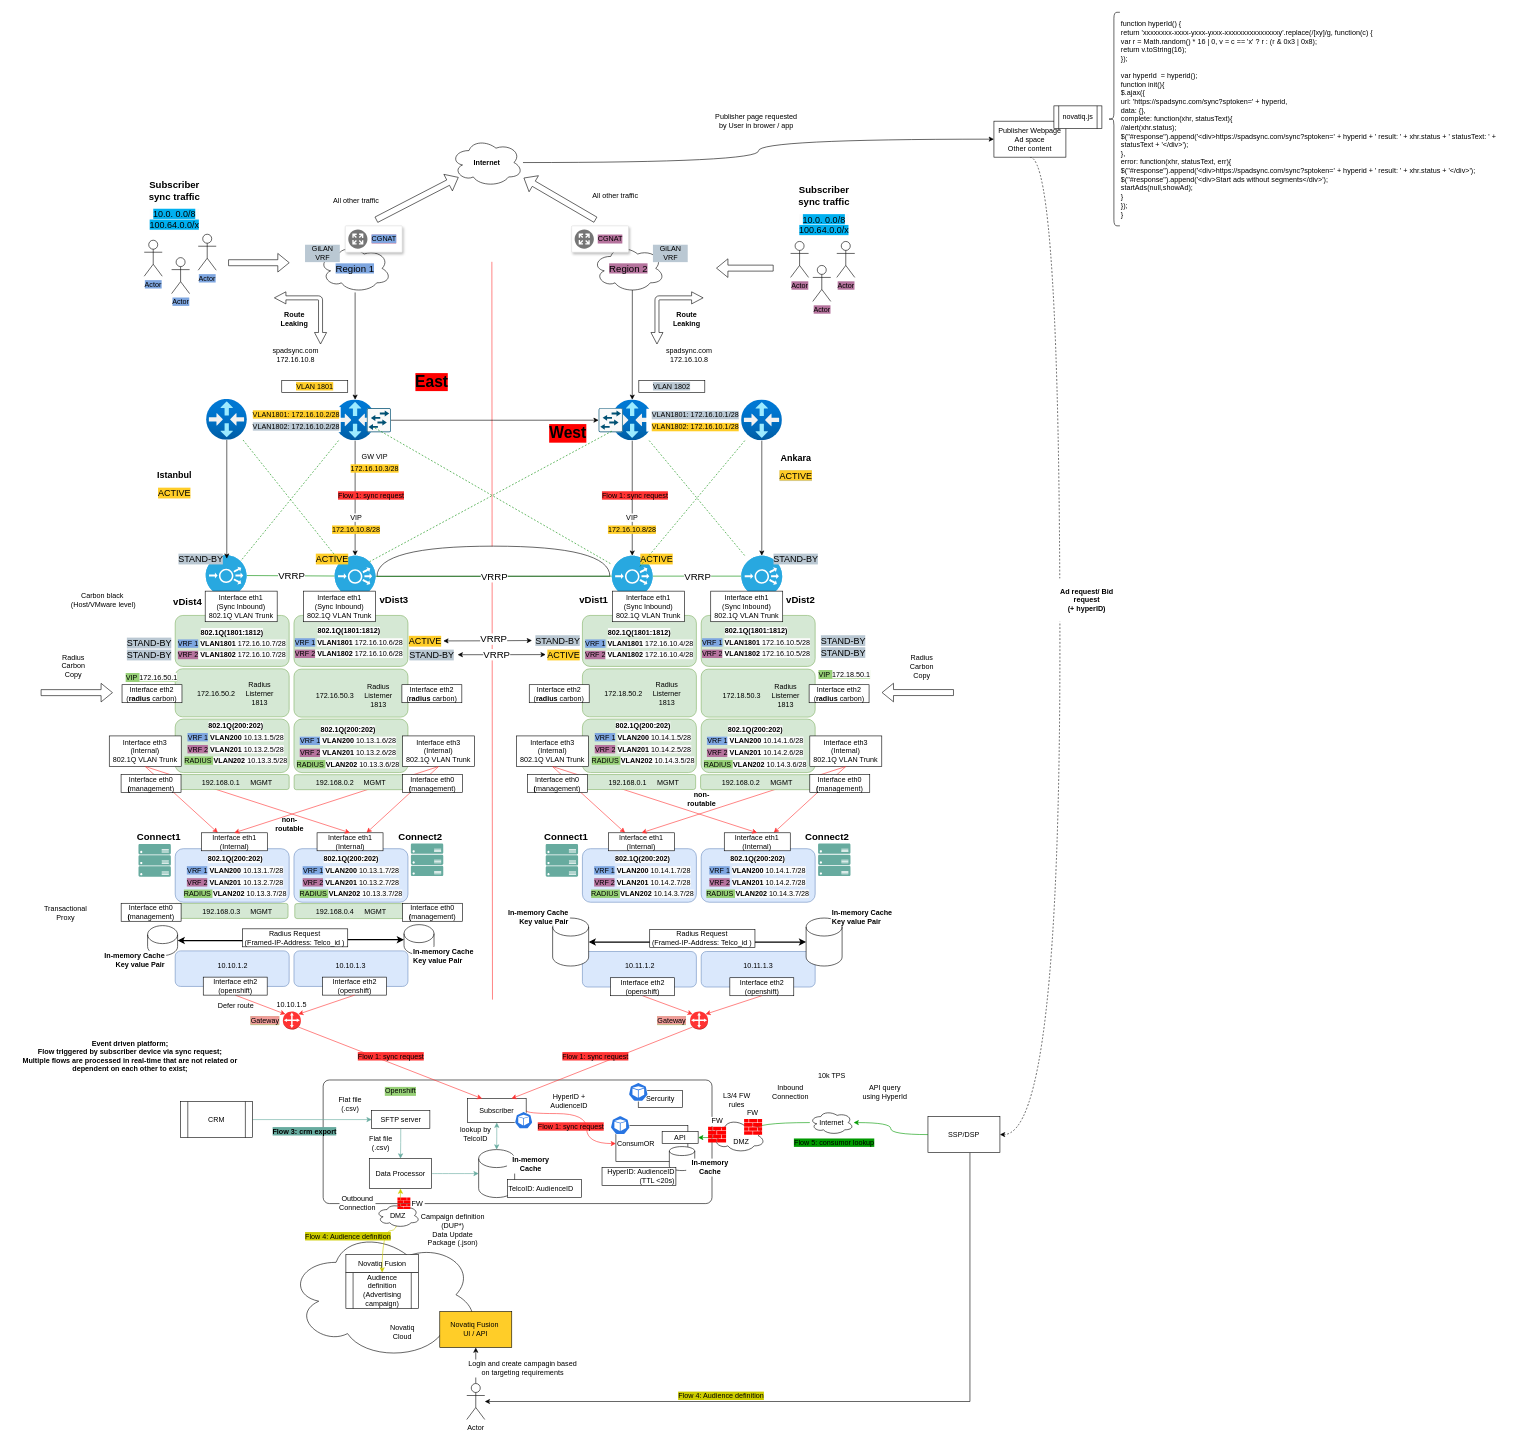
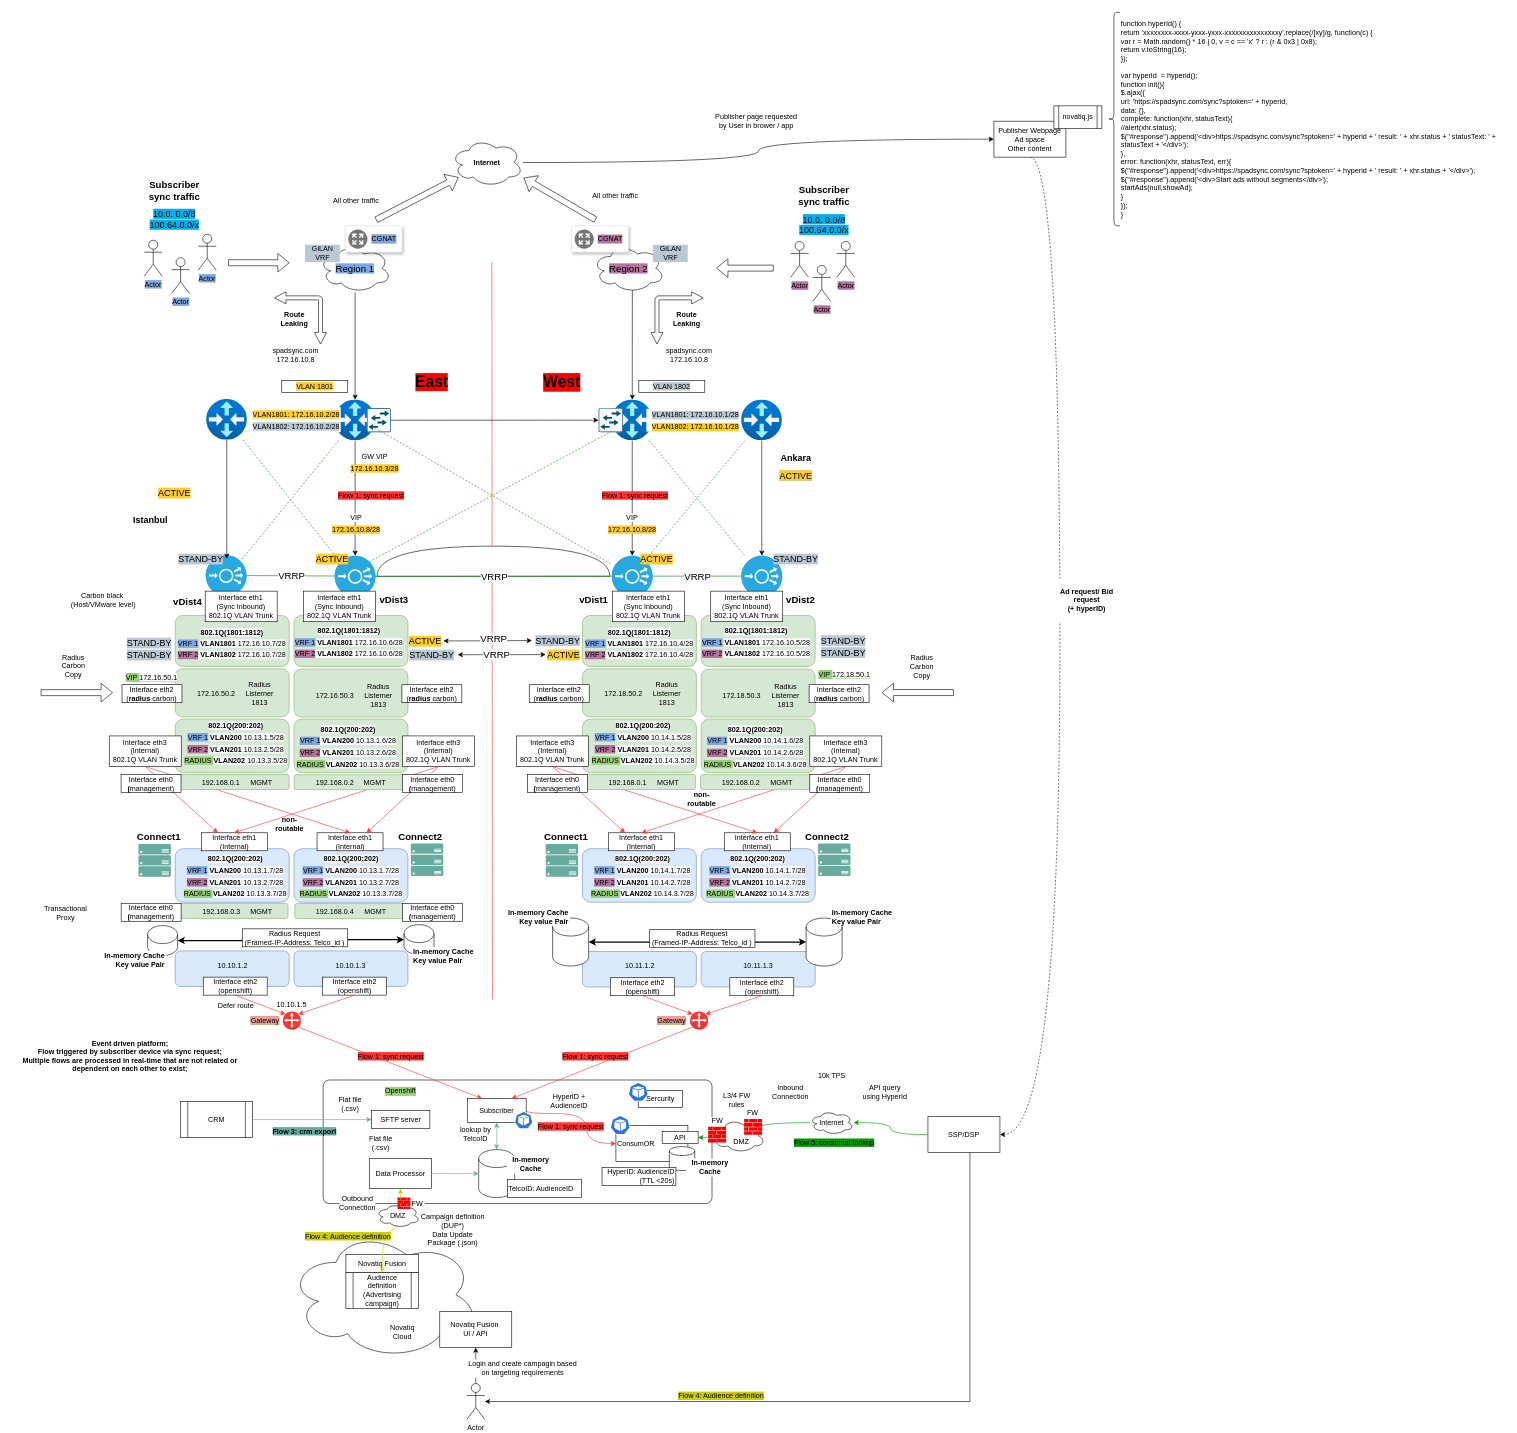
node "West": moved (568, 434) -> (562, 383)
node "Istanbul": moved (174, 475) -> (150, 520)
edge "SFTP server" -> "Data Processor": removed
node "Novatiq Fusion UI / API": fillcolor #ffcd28 -> #ffffff
